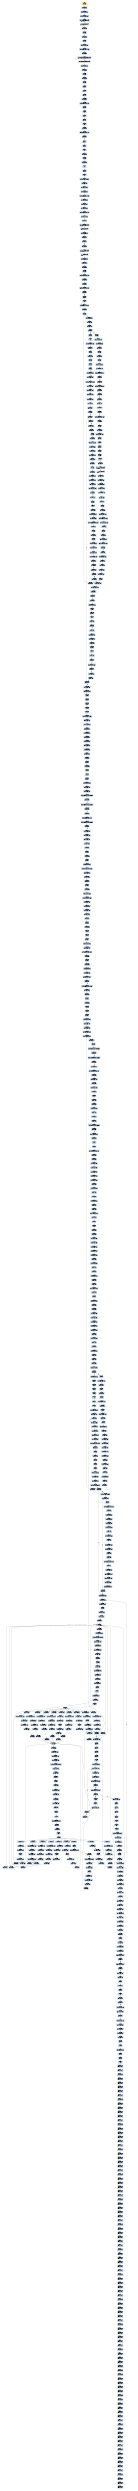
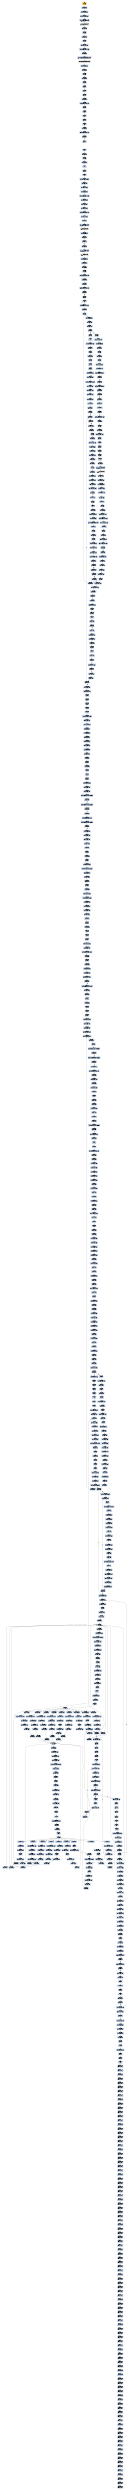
node "0x00404611 popl %ebp": removed
node "0x00401538 movzbl (%edi), %eax": removed
